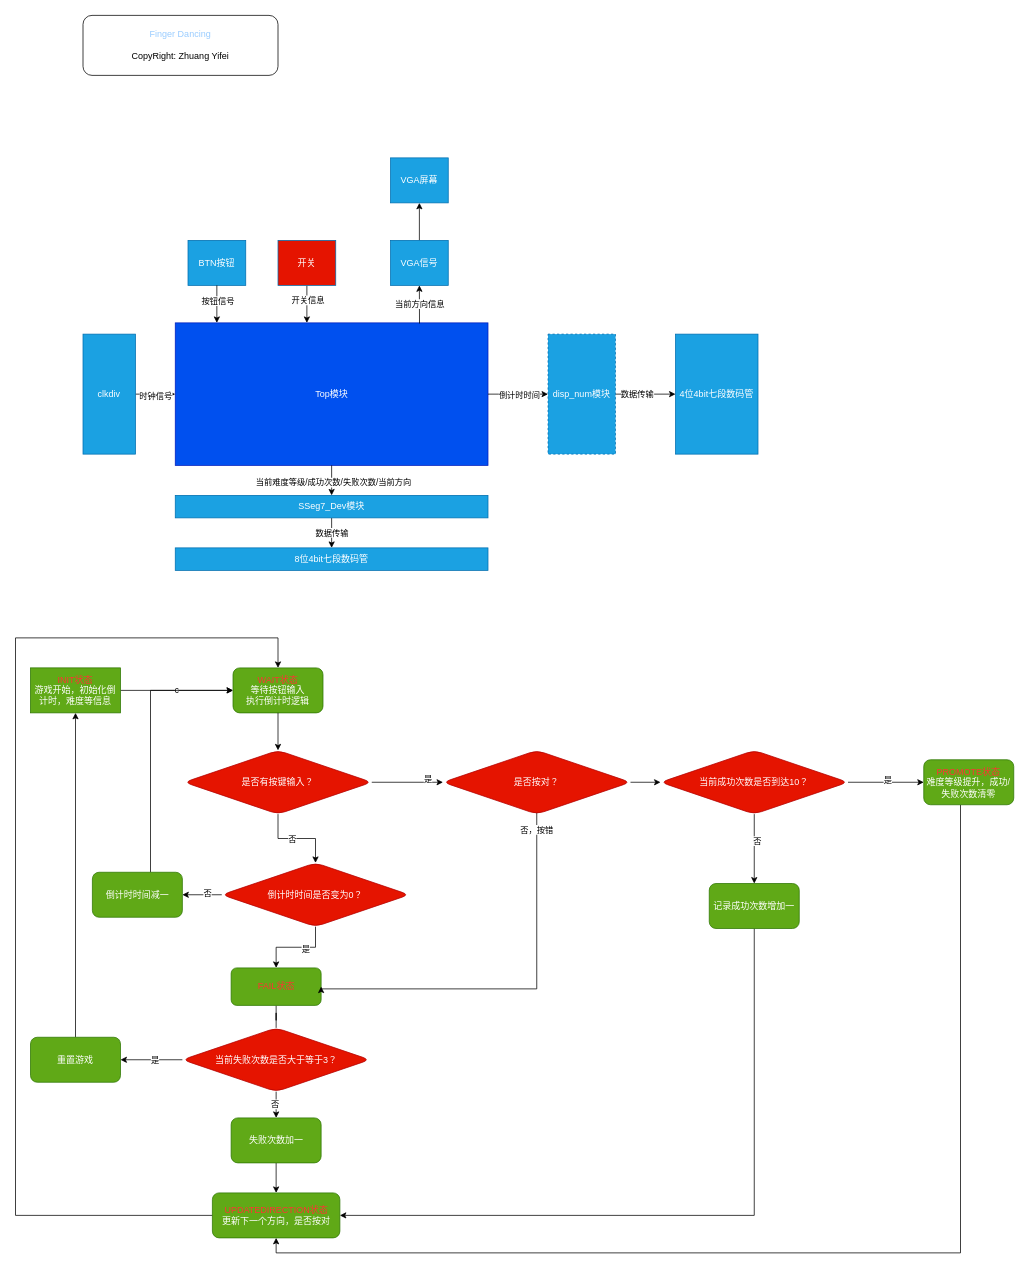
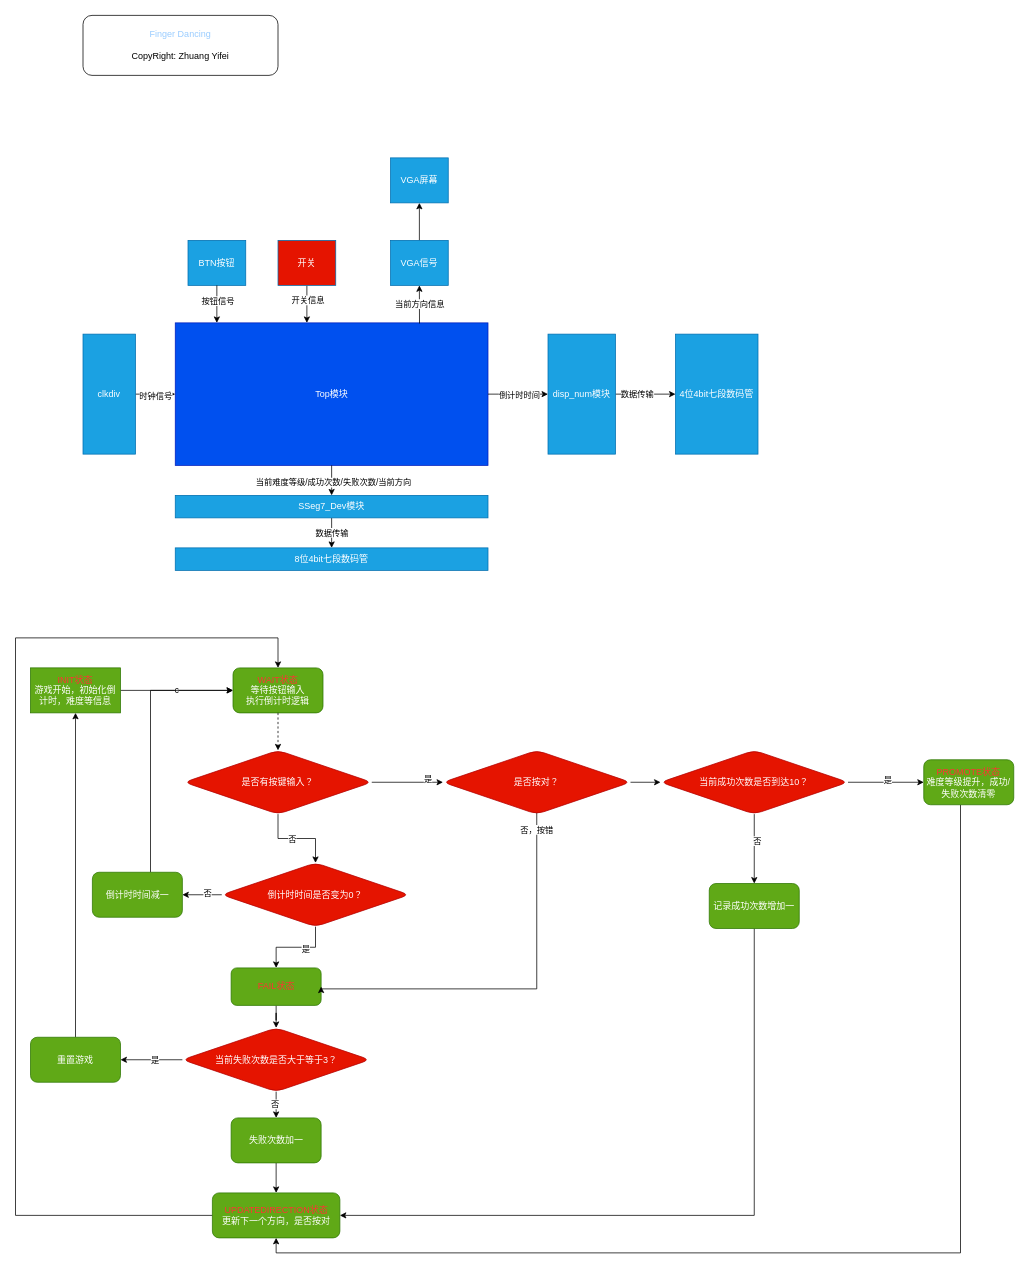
node "disp_num模块": style dashed -> solid
edge "WAIT状态 等待按钮输入 执行倒计时逻辑" -> "是否有按键输入？": style solid -> dashed
edge "FAIL状态" -- "当前失败次数是否大于等于3？": arrowhead none -> classic
